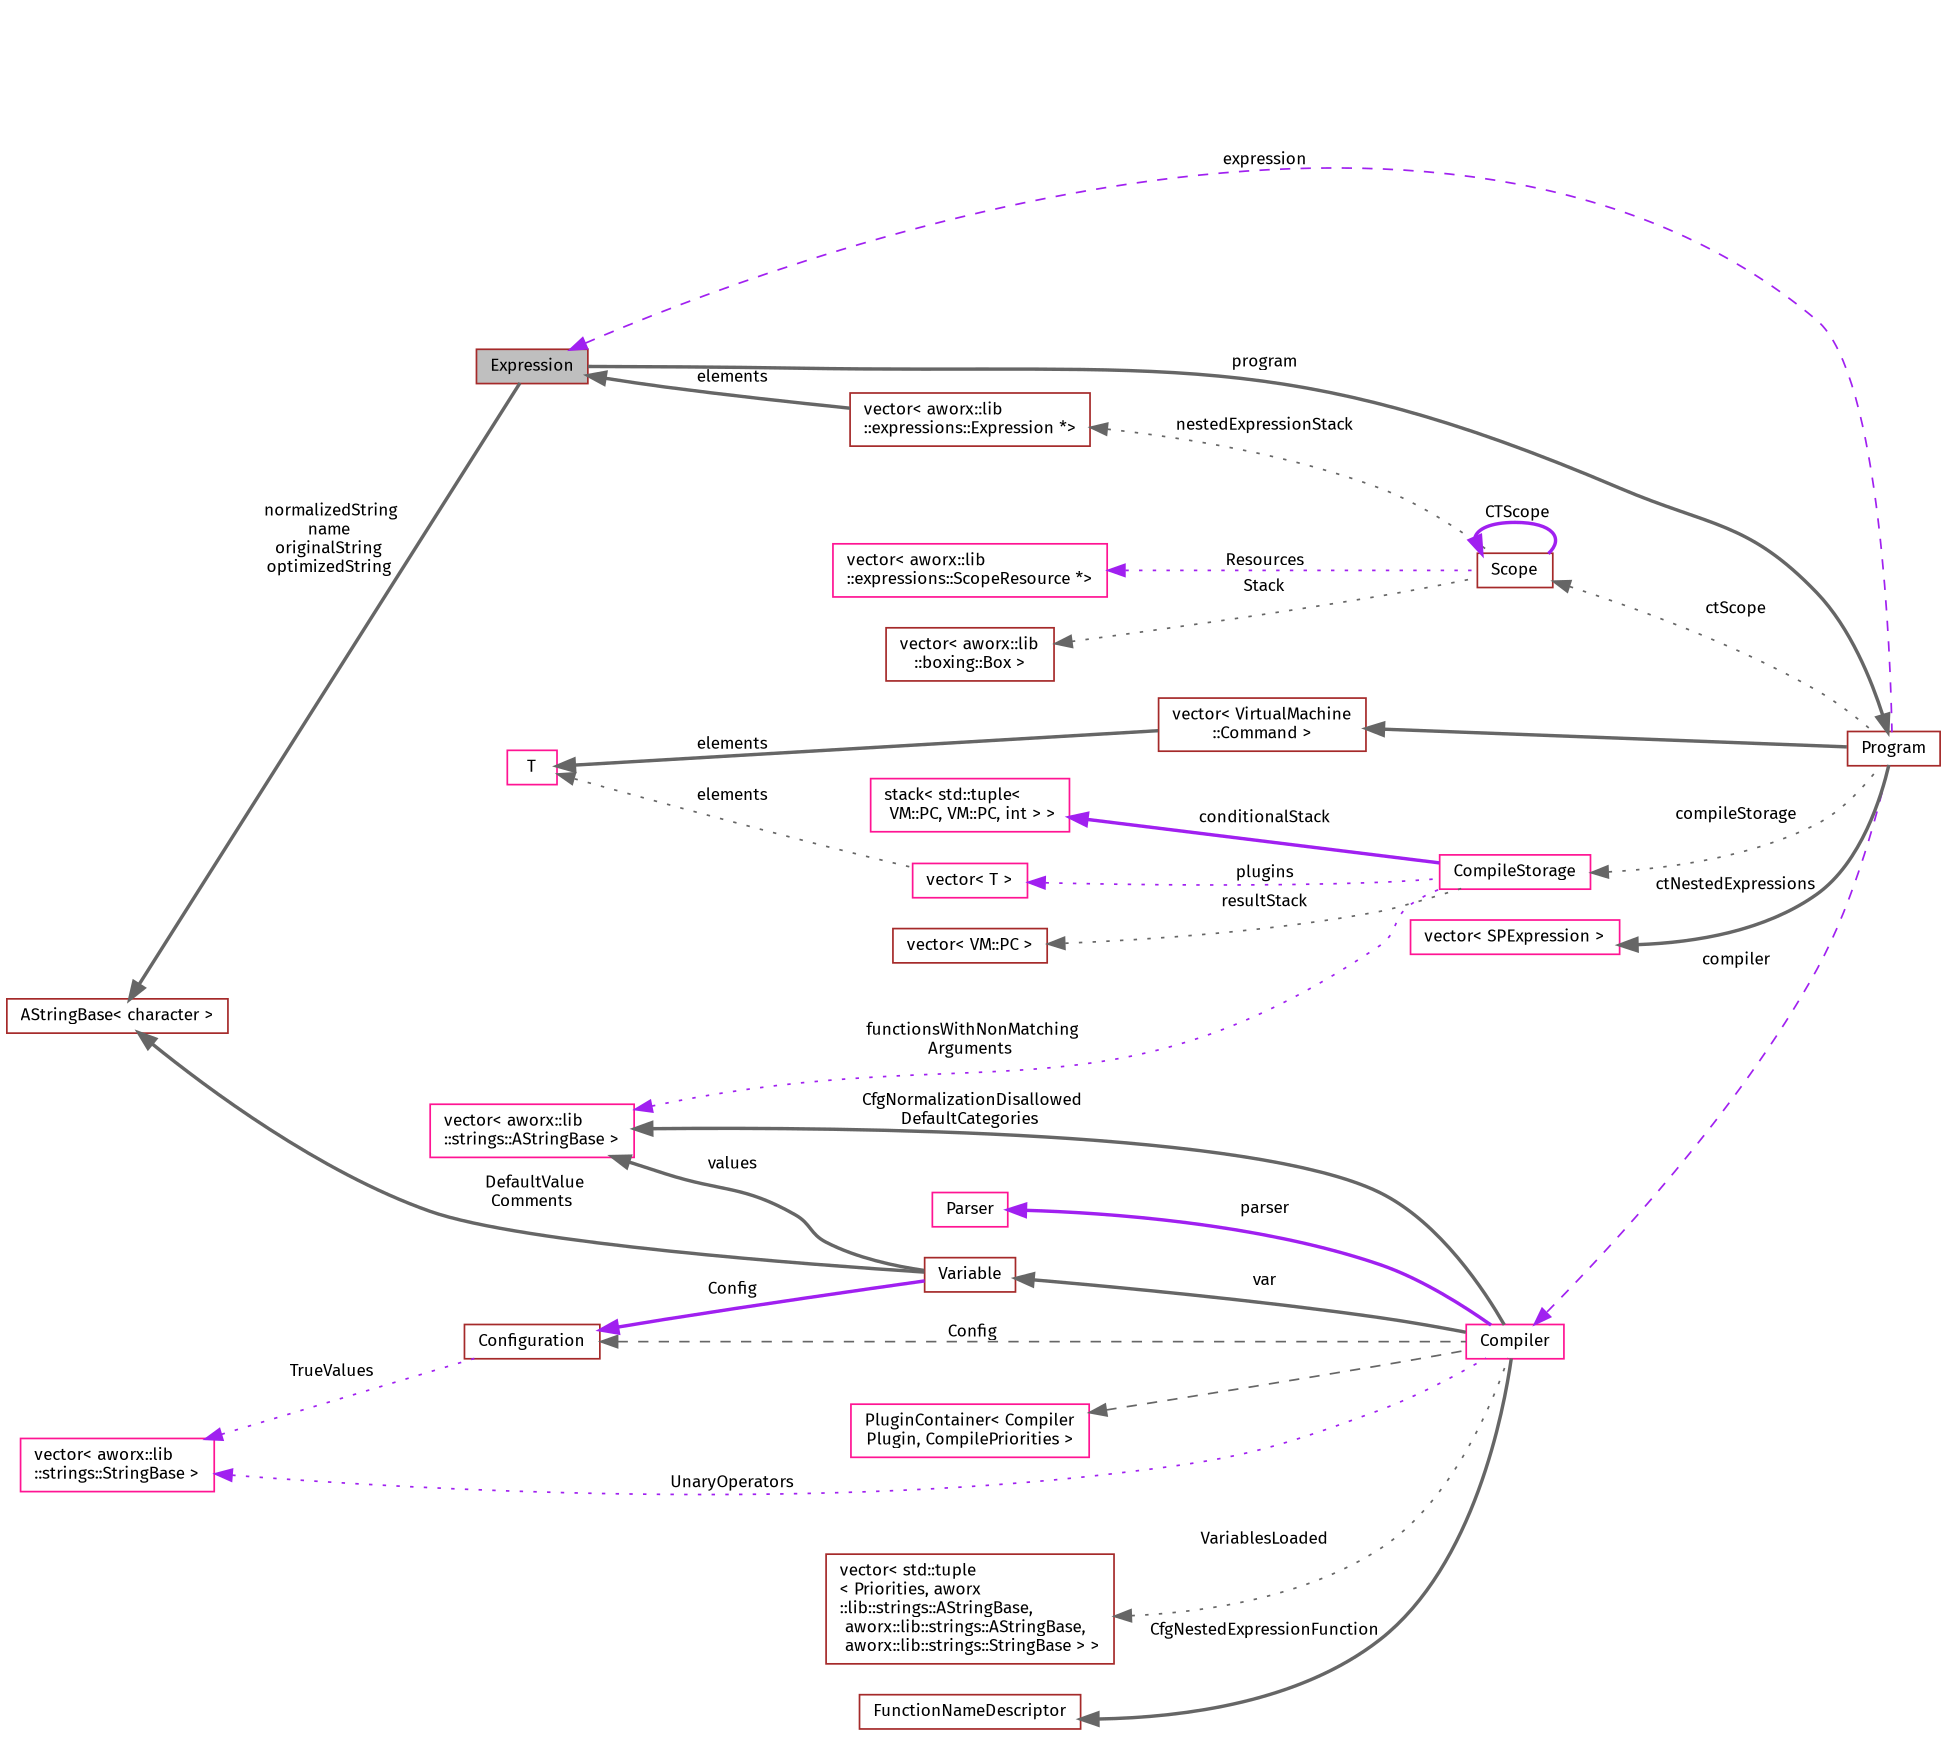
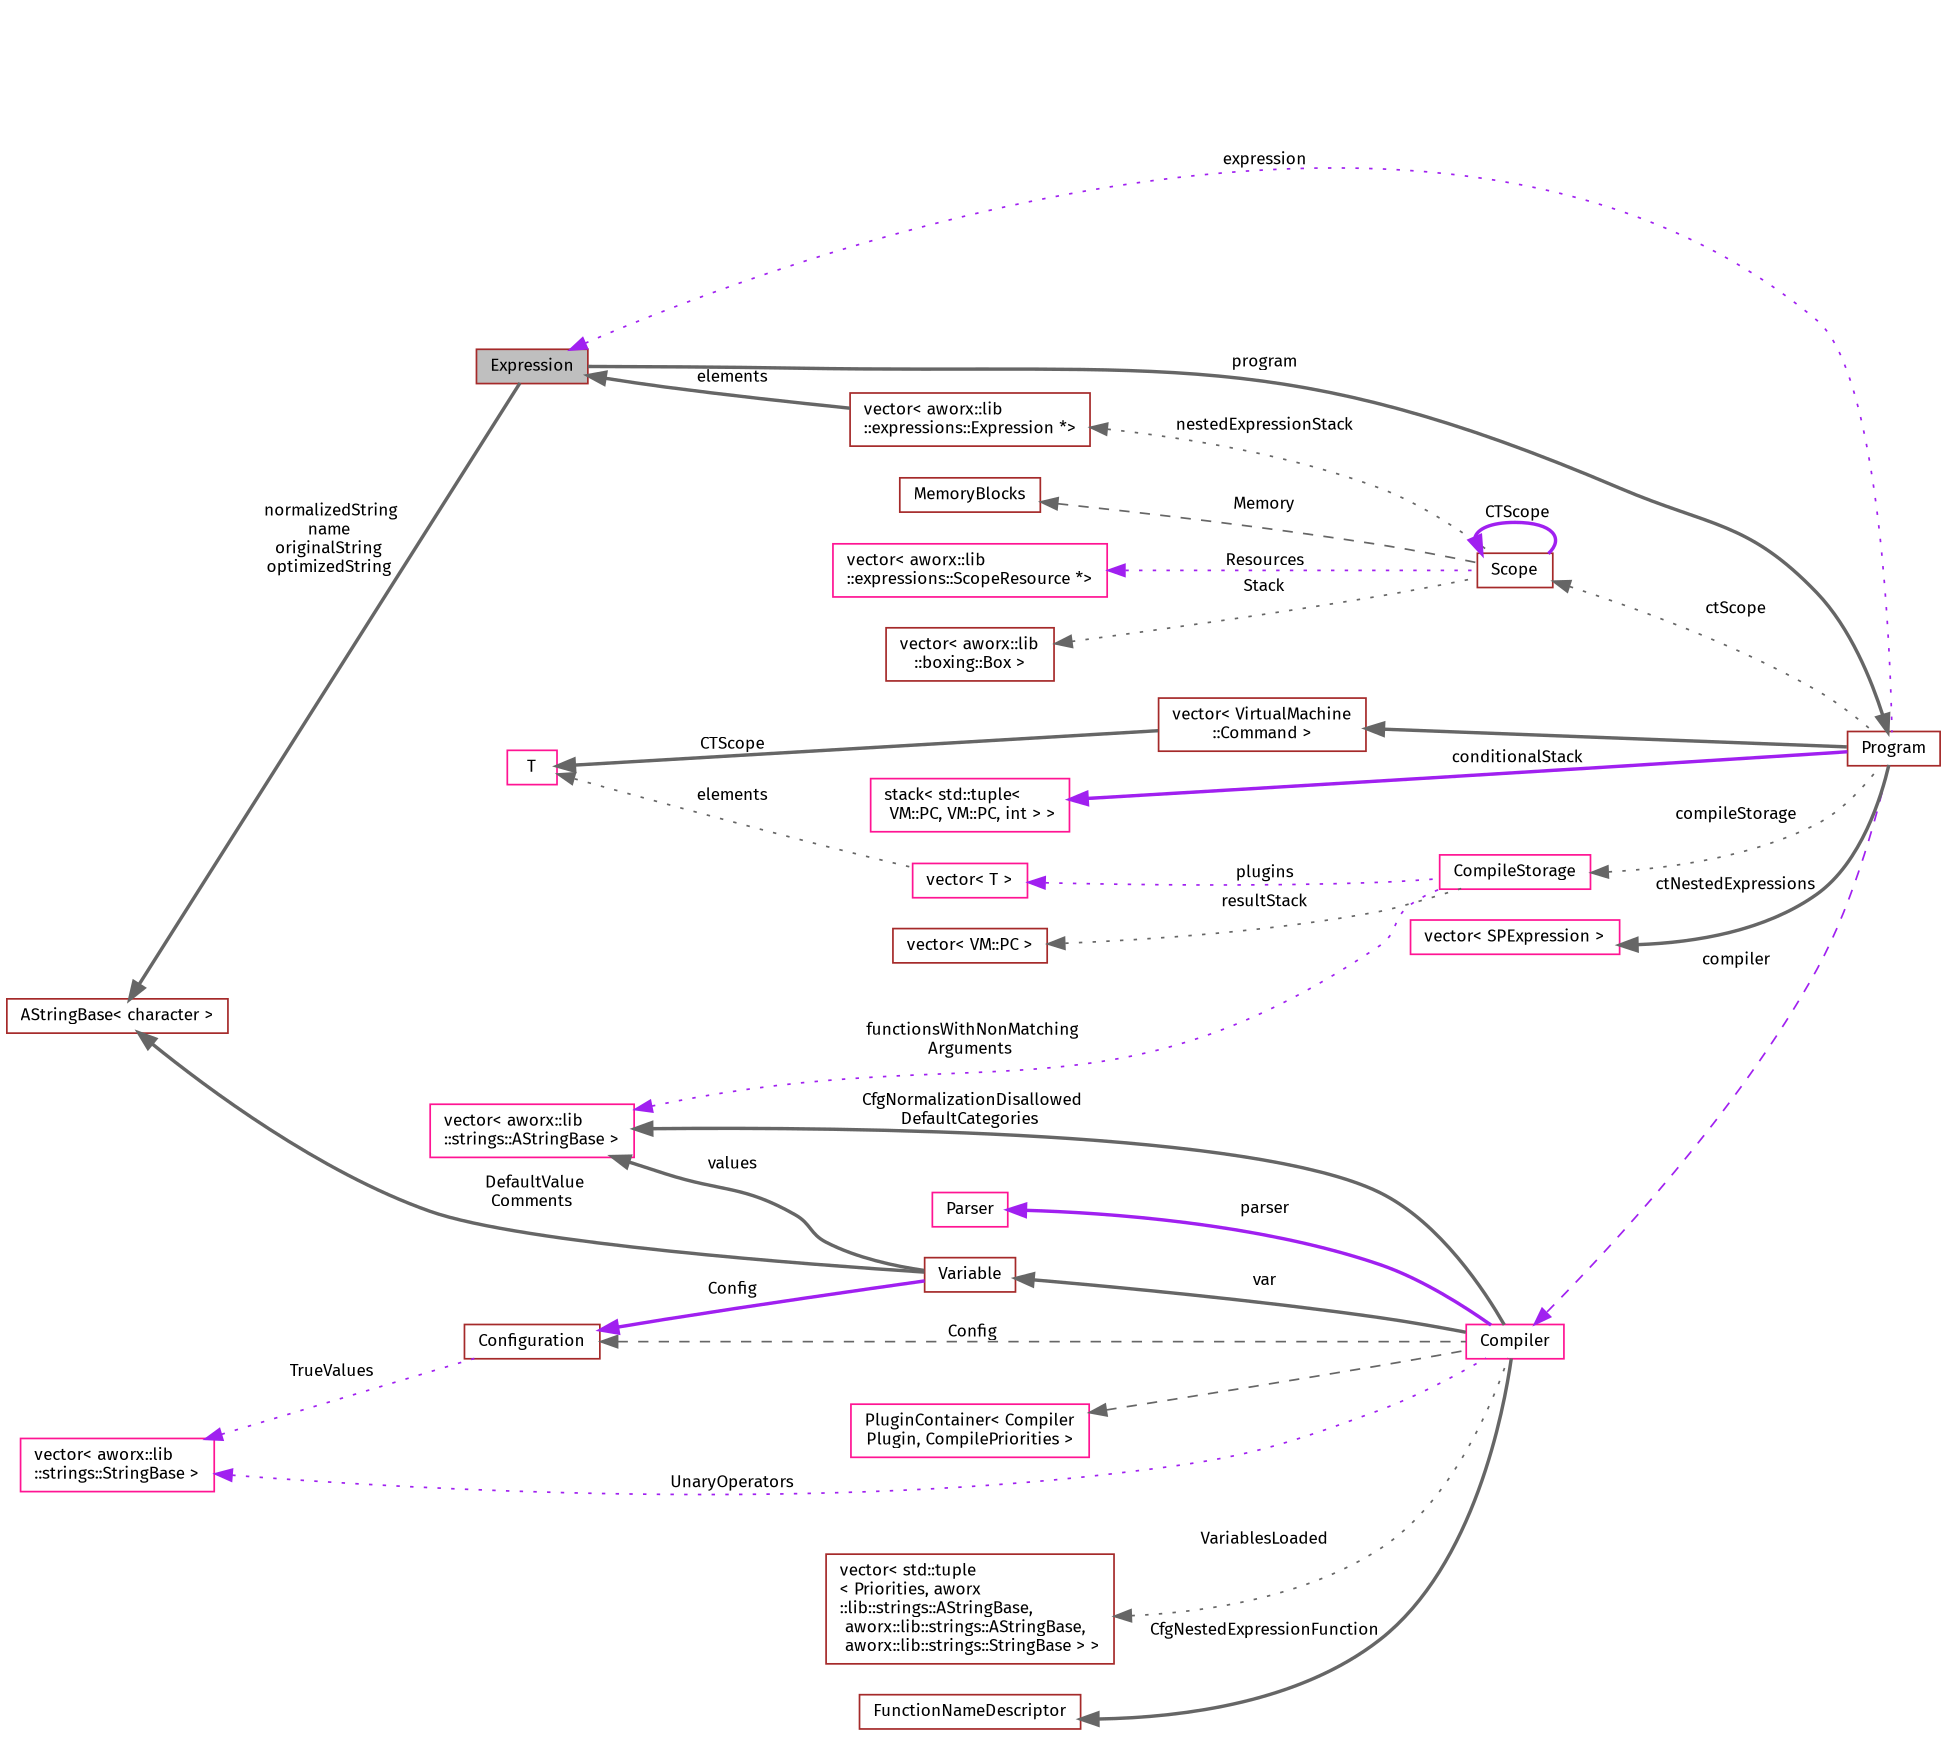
edge "Program" -> "Expression": style dashed -> dotted
node "MemoryBlocks": added
edge "vector< VirtualMachine ::Command >" -> "T": label " elements" -> " CTScope"
edge "CompileStorage" -> "stack< std::tuple< VM::PC, VM::PC, int > >": now "Program" -> "stack< std::tuple< VM::PC, VM::PC, int > >"
